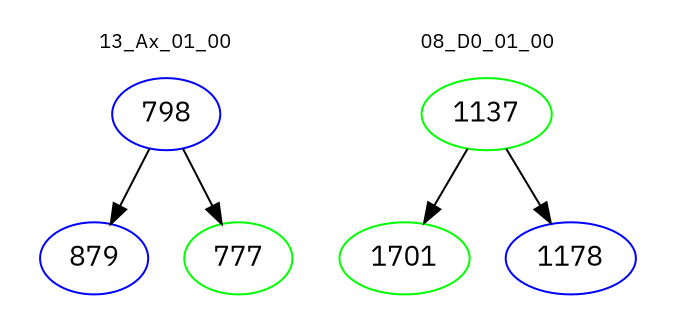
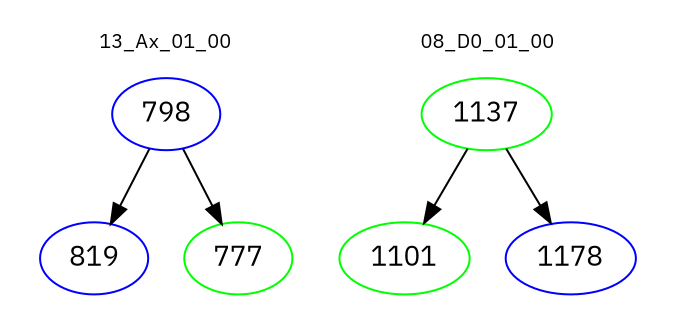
node "879": label "879" -> "819"
node "1701": label "1701" -> "1101"
